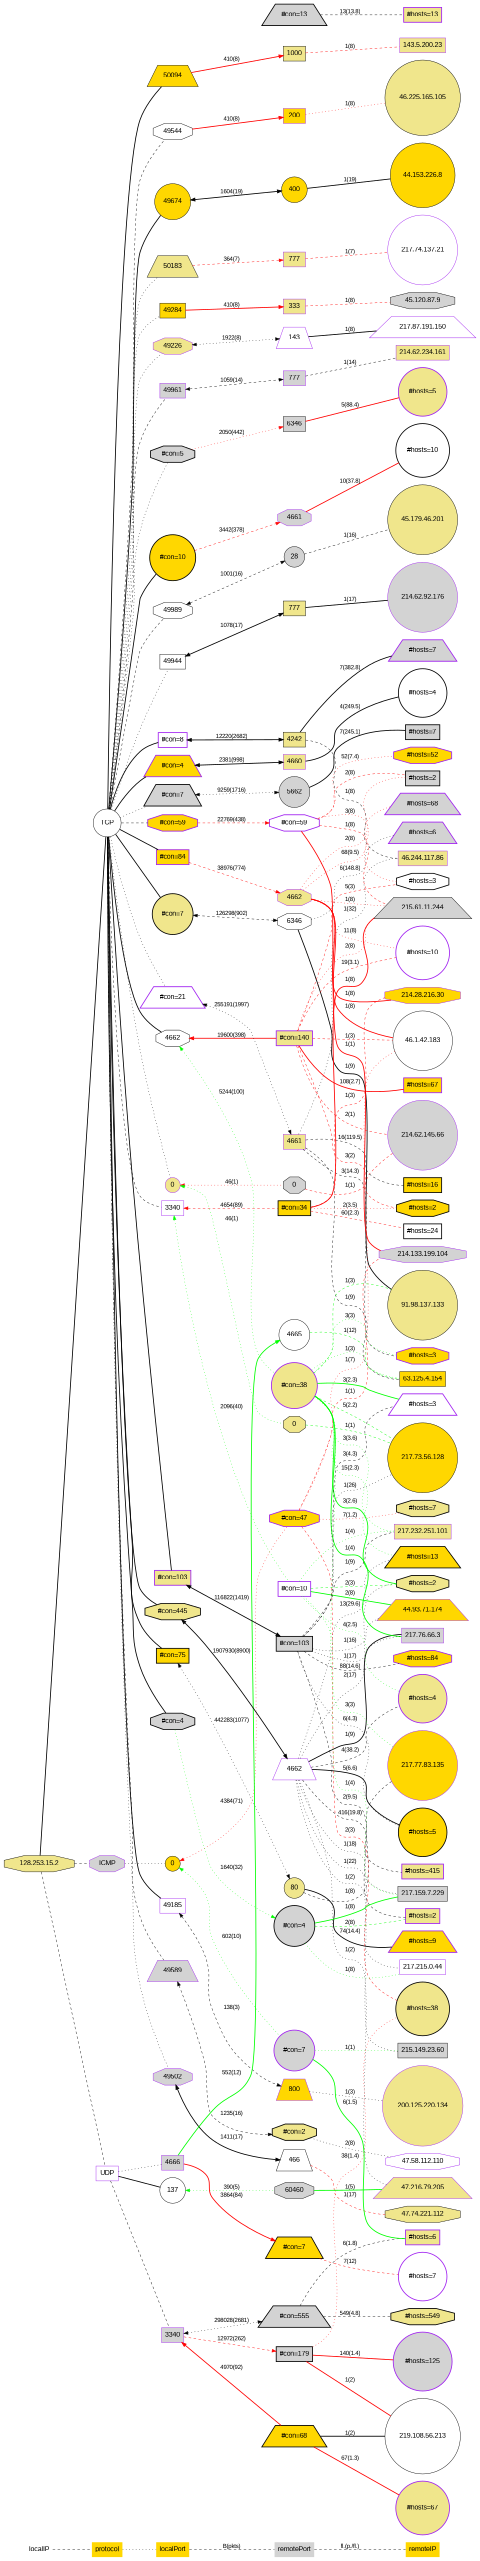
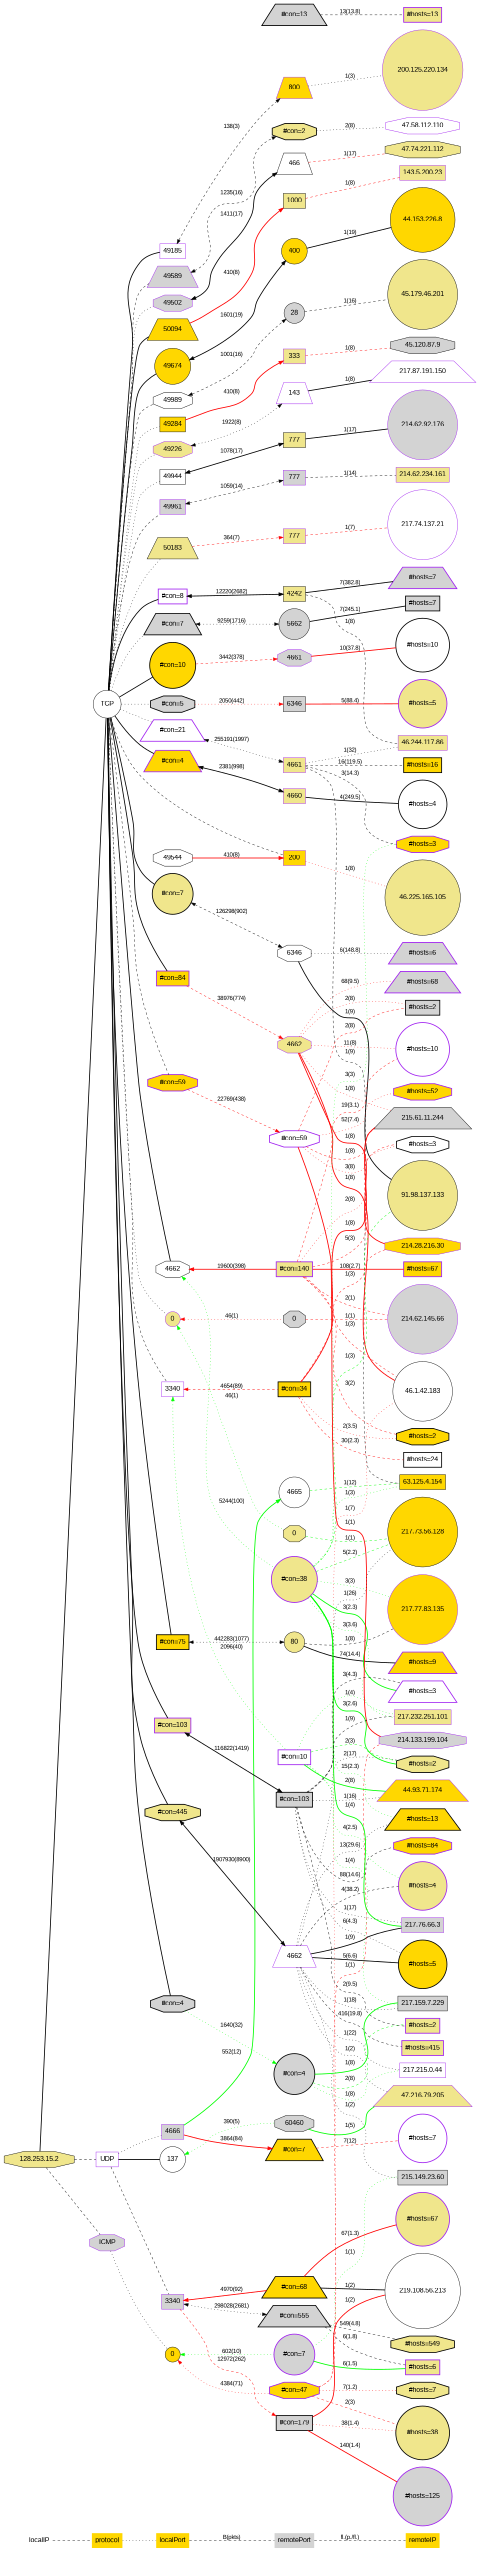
edge "400" -- "49674": label "1604(19)" -> "1601(19)"
edge "49544" -- "TCP": now "200" -- "TCP"
edge "#con=34" -- "#hosts=24": label "60(2.3)" -> "30(2.3)"
